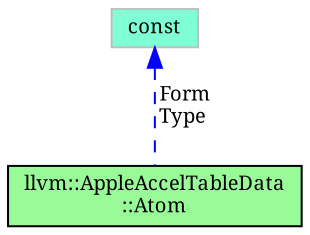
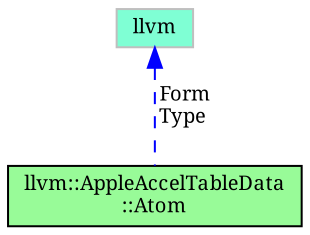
node "const": label "const" -> "llvm"
